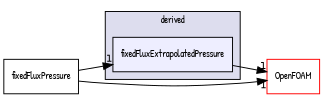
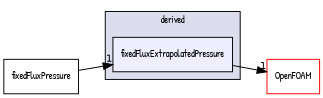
edge "fixedFluxPressure" -> "OpenFOAM": removed
